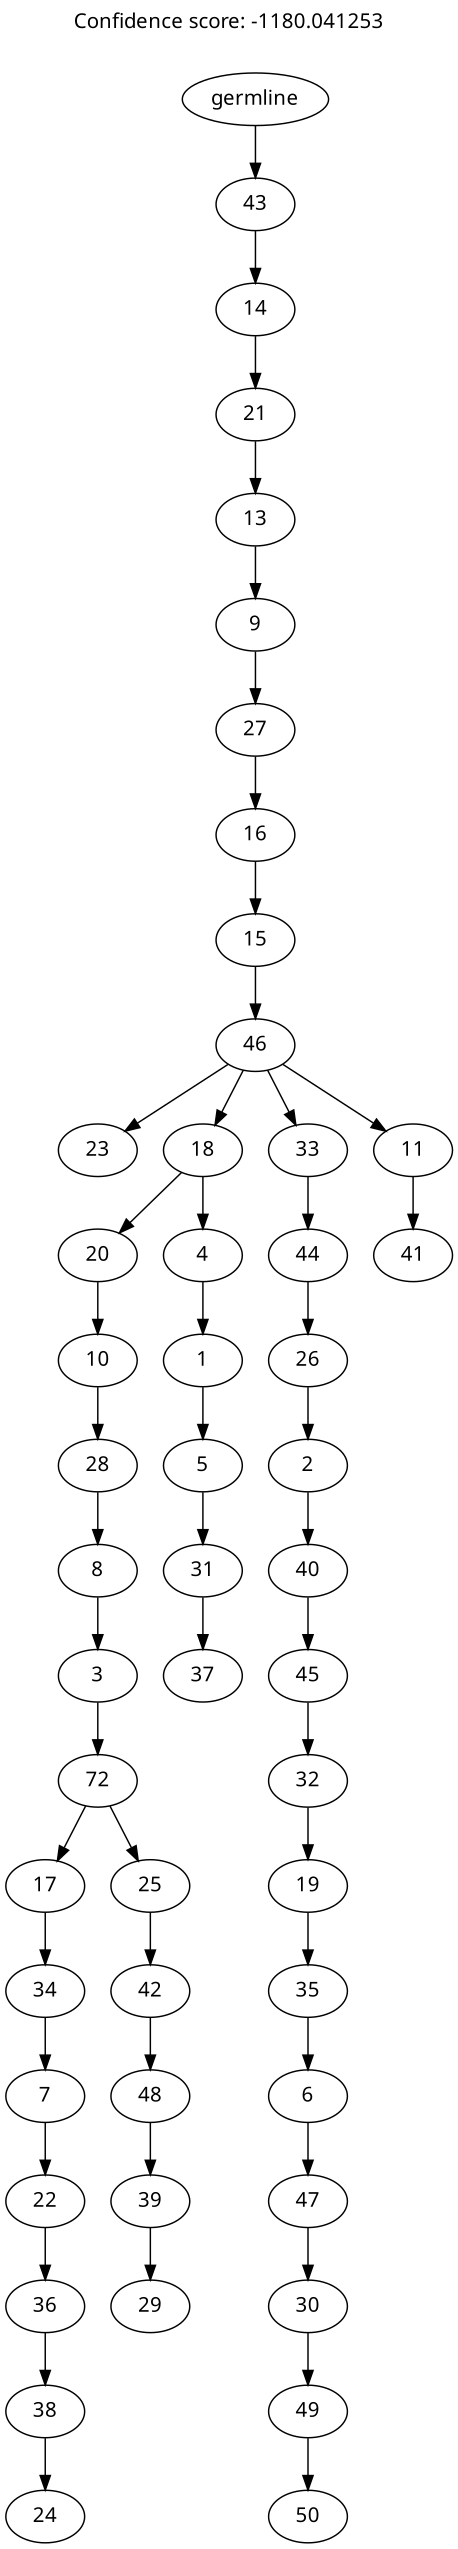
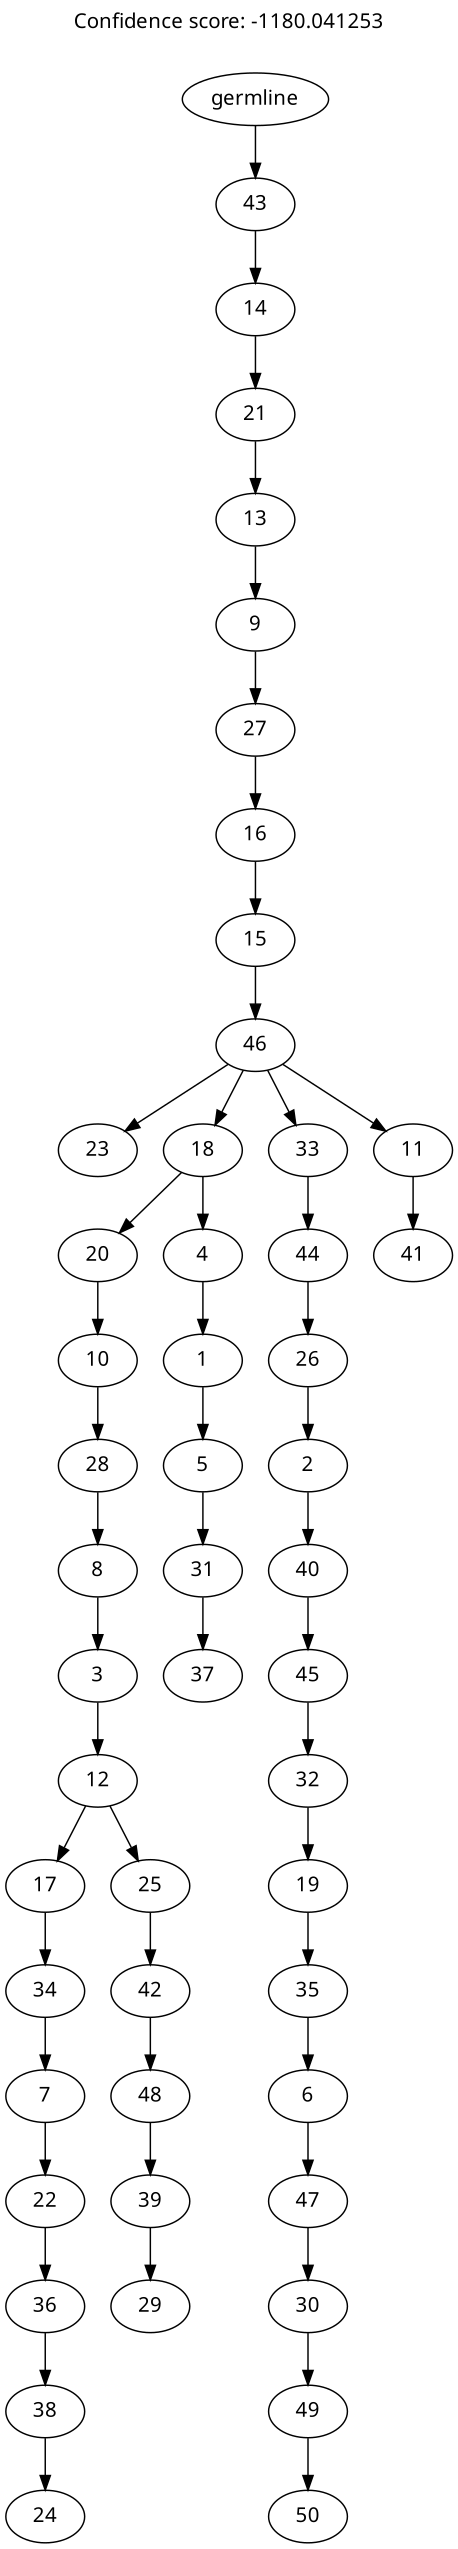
node "72": label "72" -> "12"
